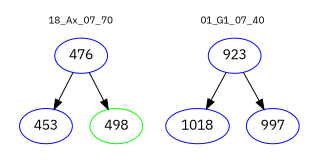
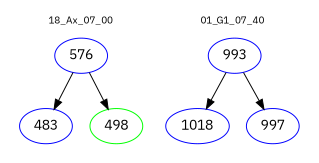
cluster "18_Ax_07_70": label "18_Ax_07_70" -> "18_Ax_07_00"
node "476": label "476" -> "576"
node "923": label "923" -> "993"
node "453": label "453" -> "483"
